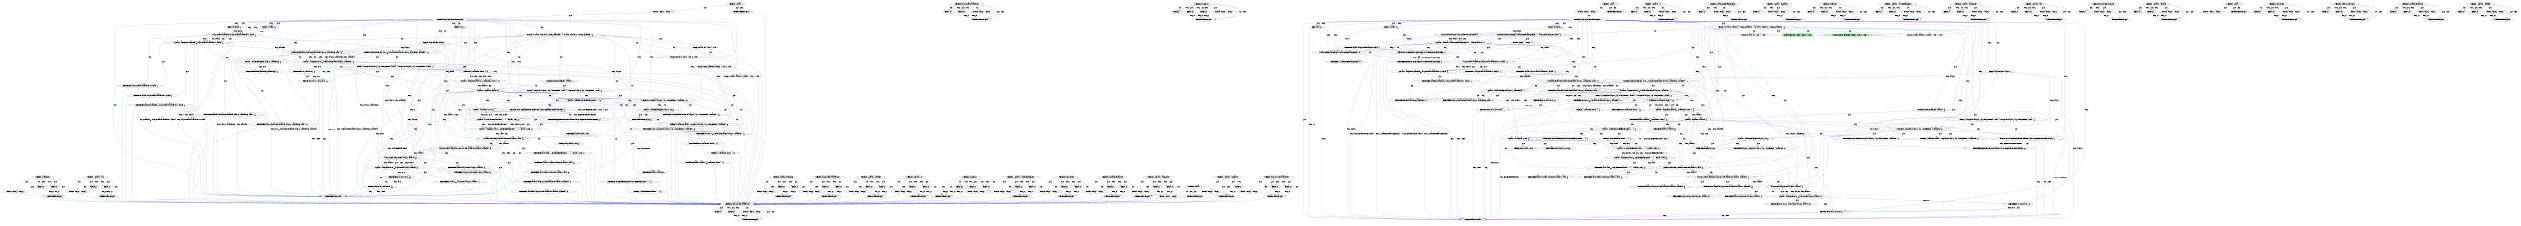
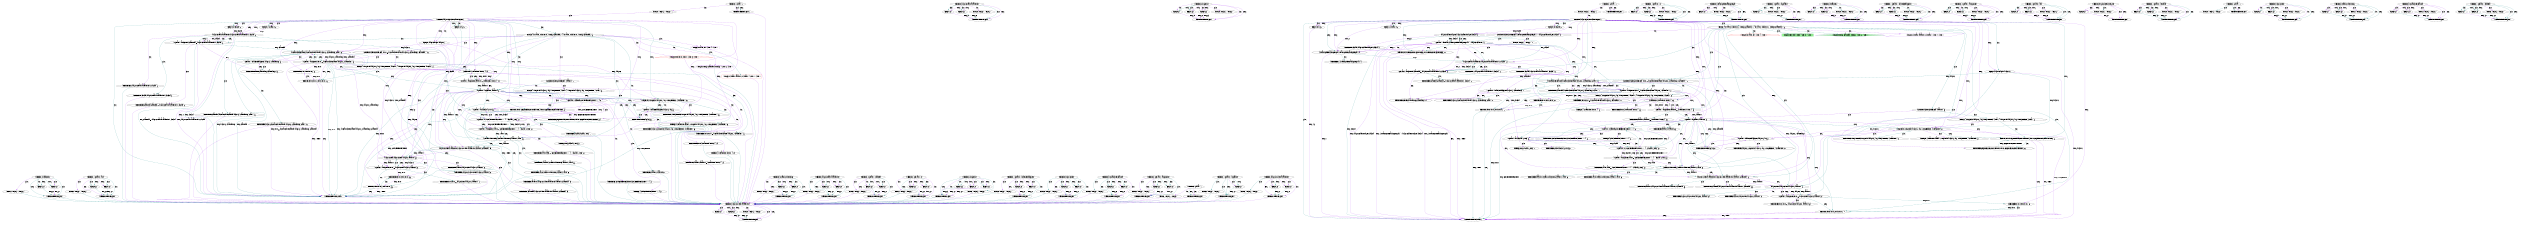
edge "(IDENTIFIER,cbChId,drdynvc_cblen_to_bytes(cbChId))" -> "(IDENTIFIER,s,Stream_GetRemainingLength(s))": now "(Stream_GetRemainingLength,Stream_GetRemainingLength(s))" -> "(IDENTIFIER,s,Stream_GetRemainingLength(s))"
node "(IDENTIFIER,ERROR_INVALID_DATA,return ERROR_INVALID_DATA;)": removed
